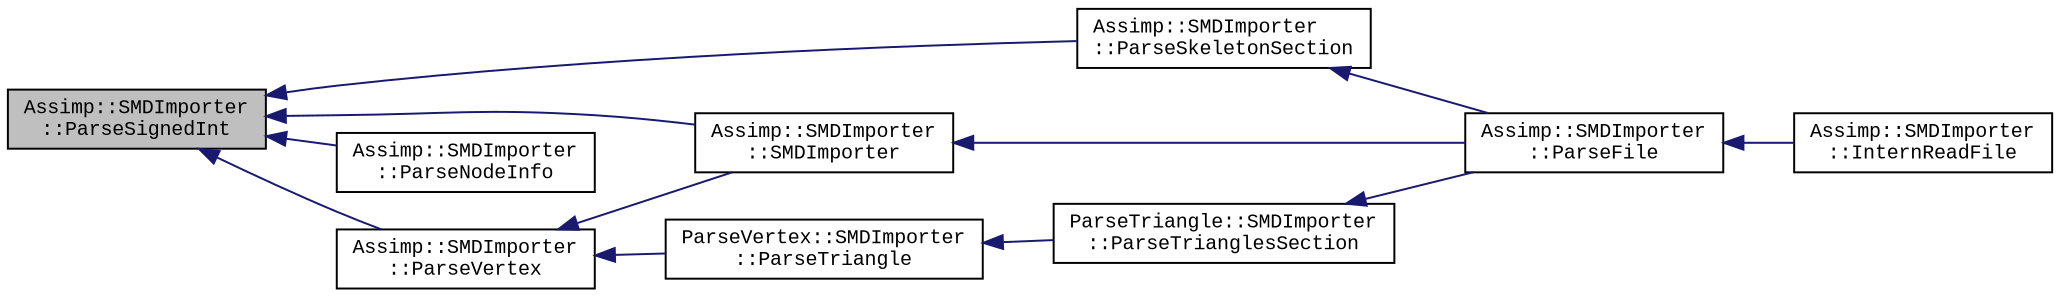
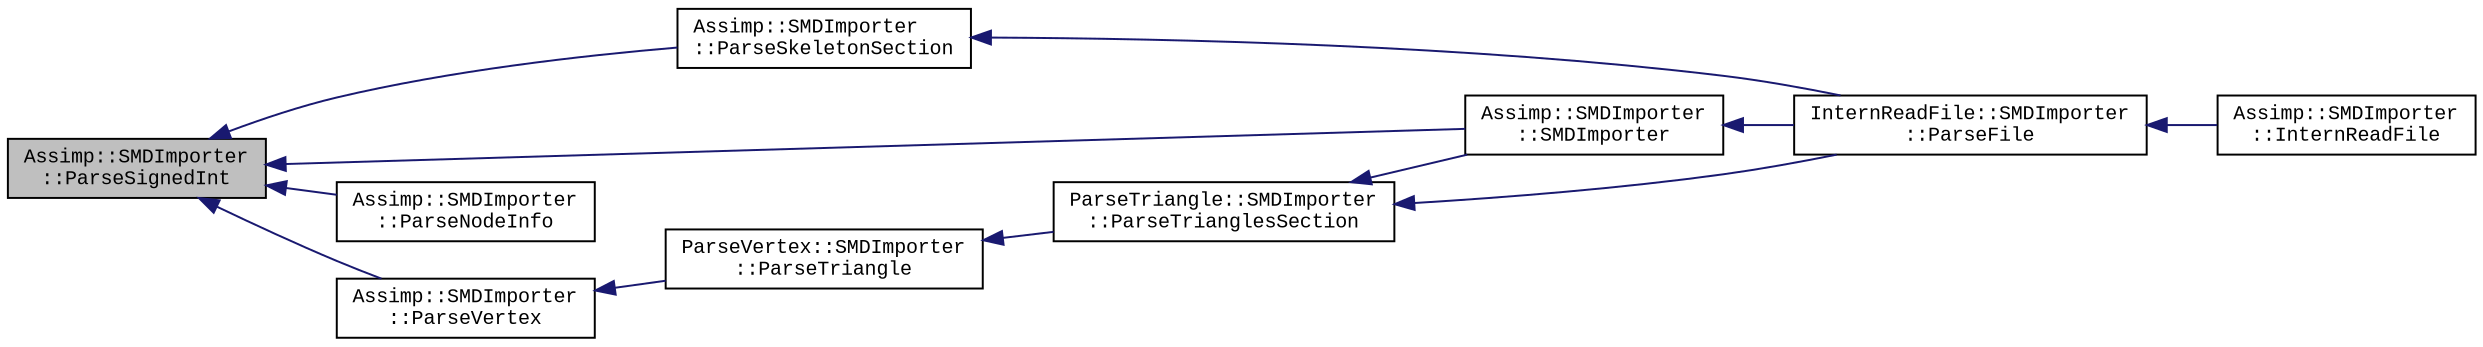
node "Assimp::SMDImporter ::ParseFile": label "Assimp::SMDImporter ::ParseFile" -> "InternReadFile::SMDImporter ::ParseFile"
edge "Assimp::SMDImporter ::SMDImporter" -> "Assimp::SMDImporter ::ParseVertex": now "Assimp::SMDImporter ::SMDImporter" -> "ParseTriangle::SMDImporter ::ParseTrianglesSection"
